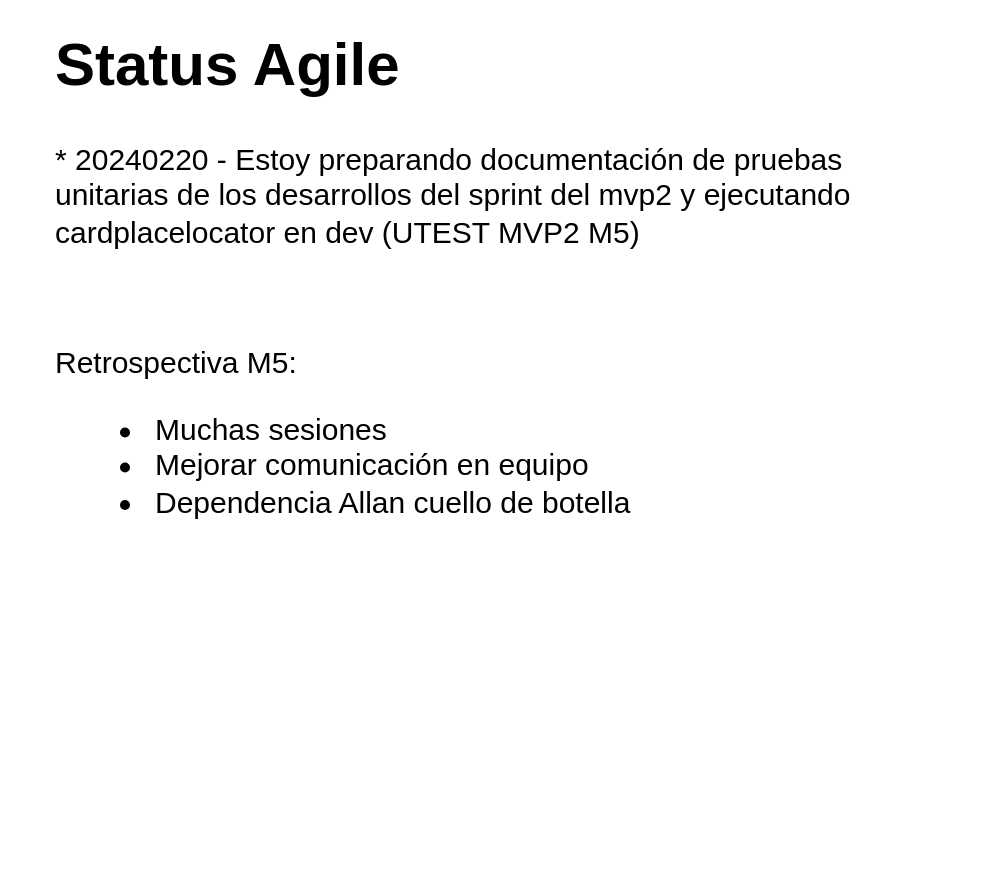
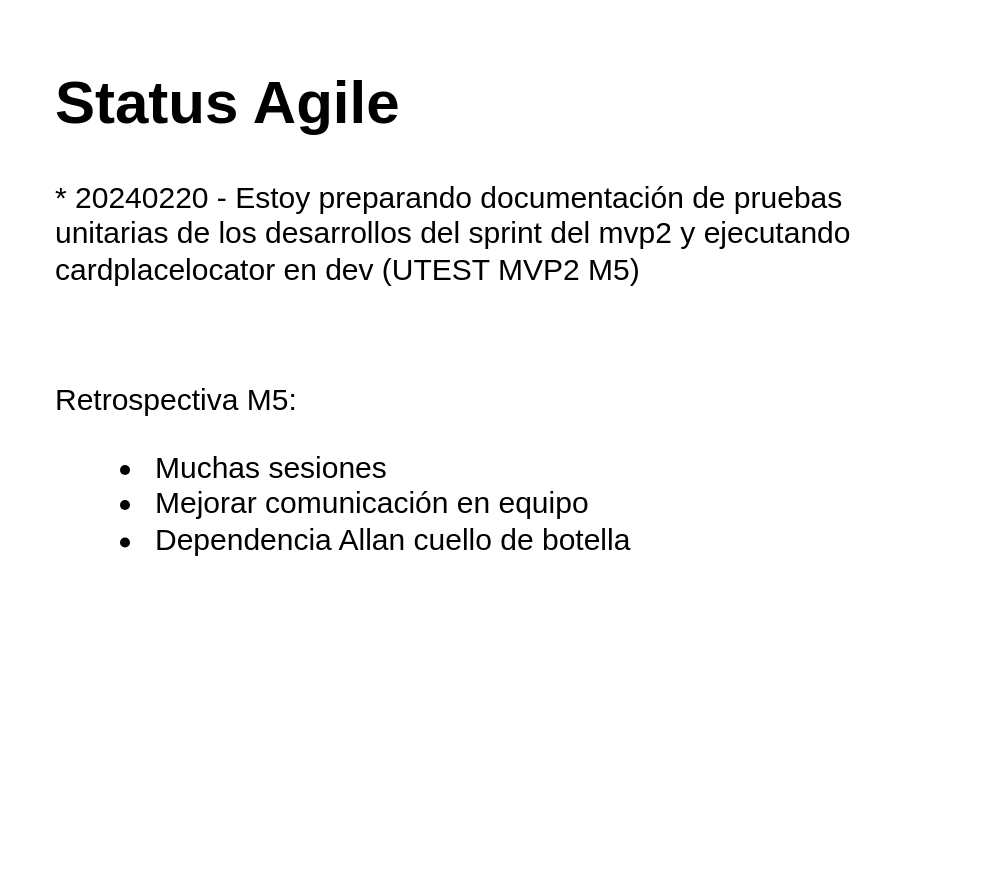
node "Status Agile* 20240220 - Estoy preparando documentación de pruebas unitarias de los desarrollos del sprint del mvp2 y ejecutando cardplacelocator en dev (UTEST MVP2 M5) Retrospectiva M5: Muchas sesiones Mejorar comunicación en equipo Dependencia Allan cuello de botella": moved (501, 401) -> (501, 439)
